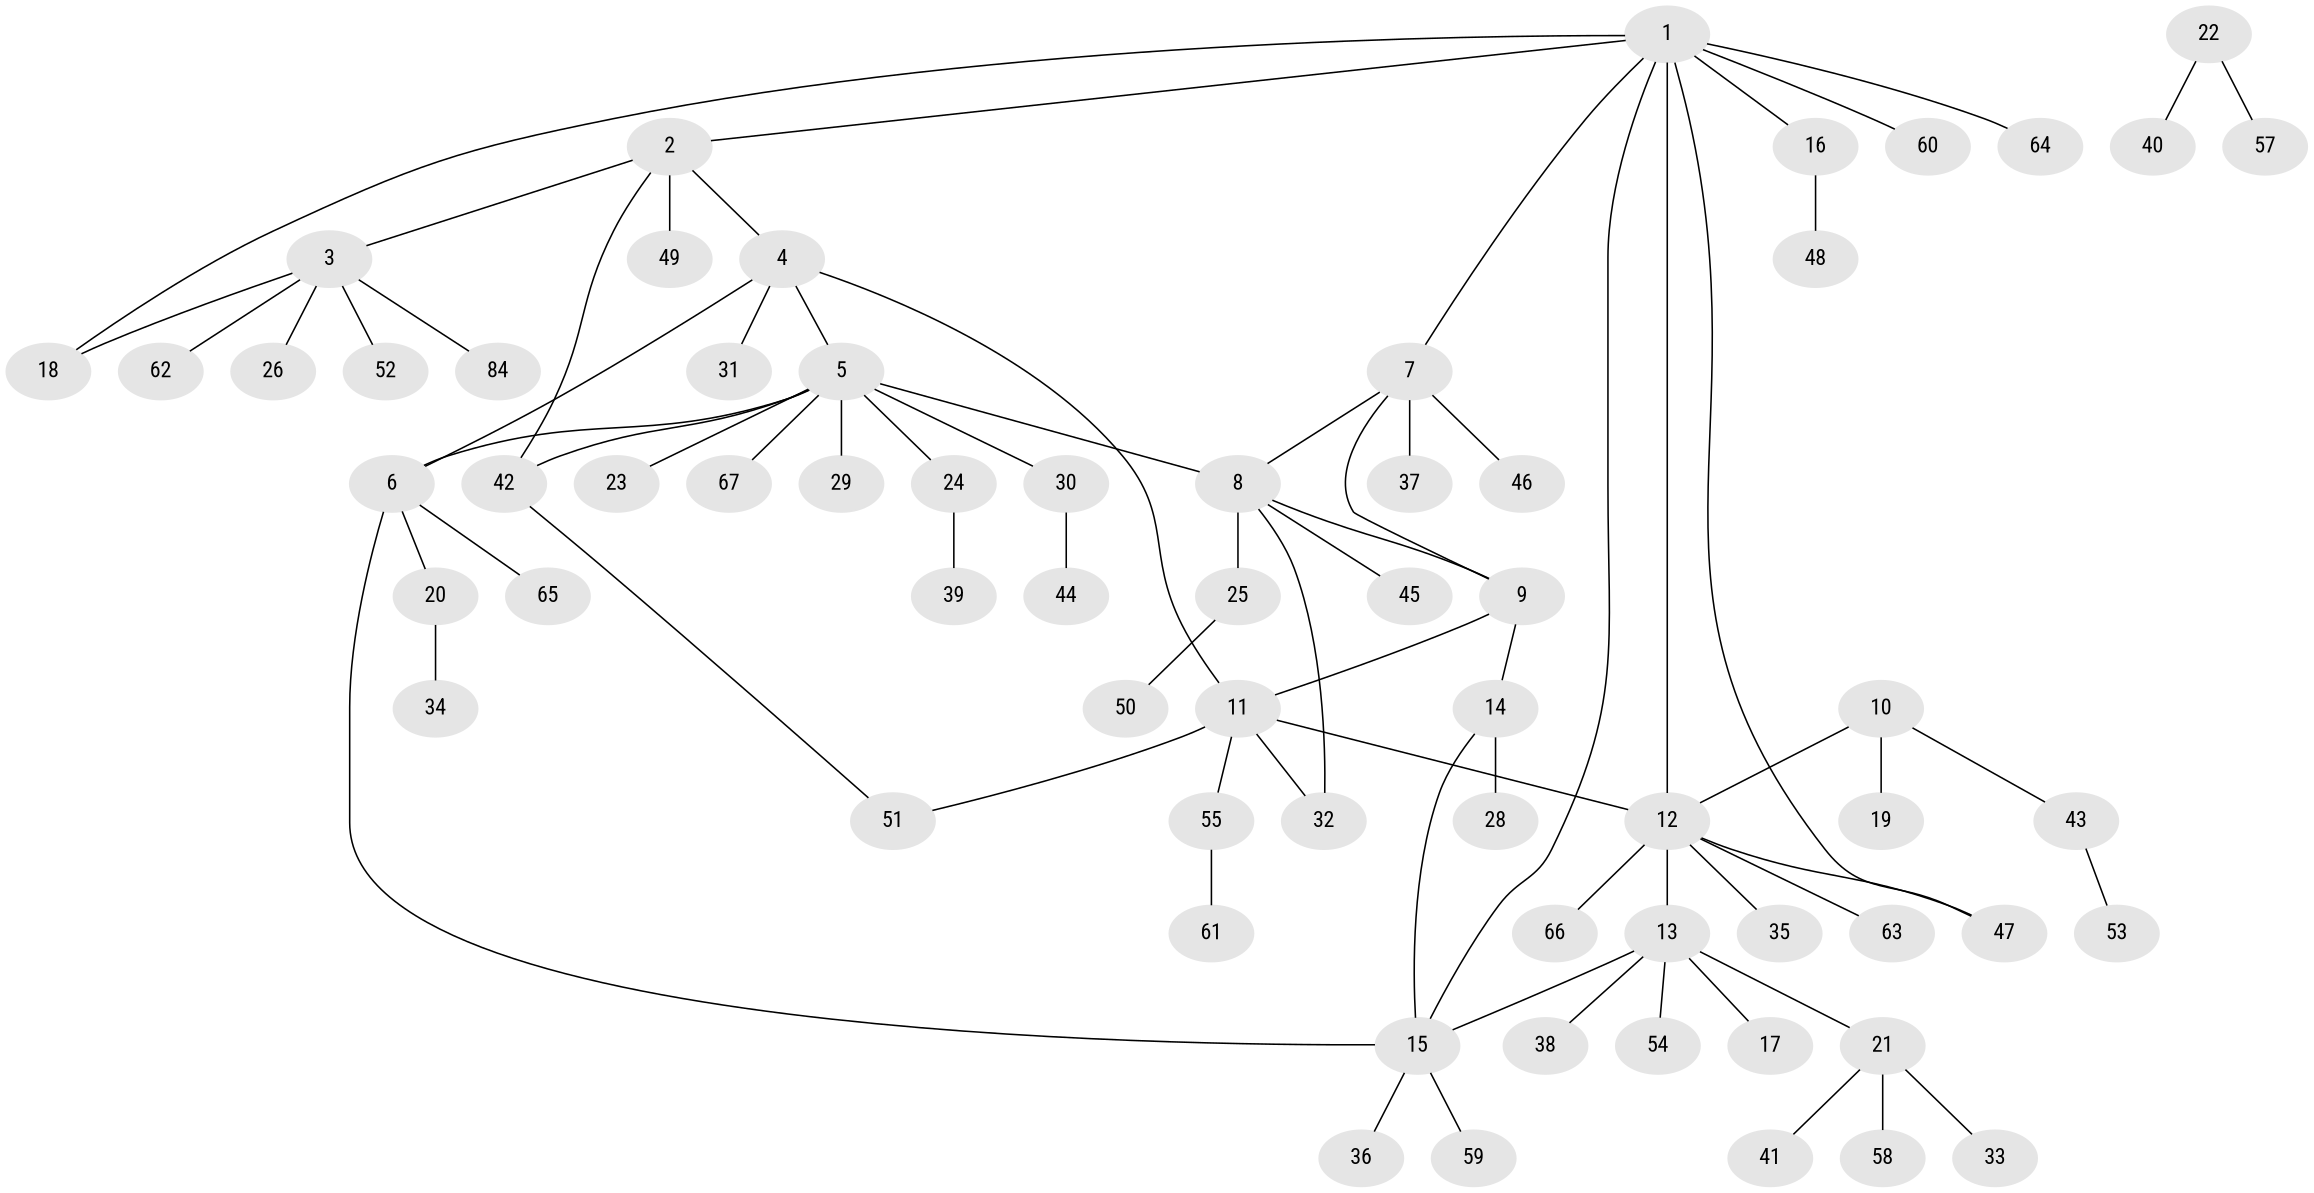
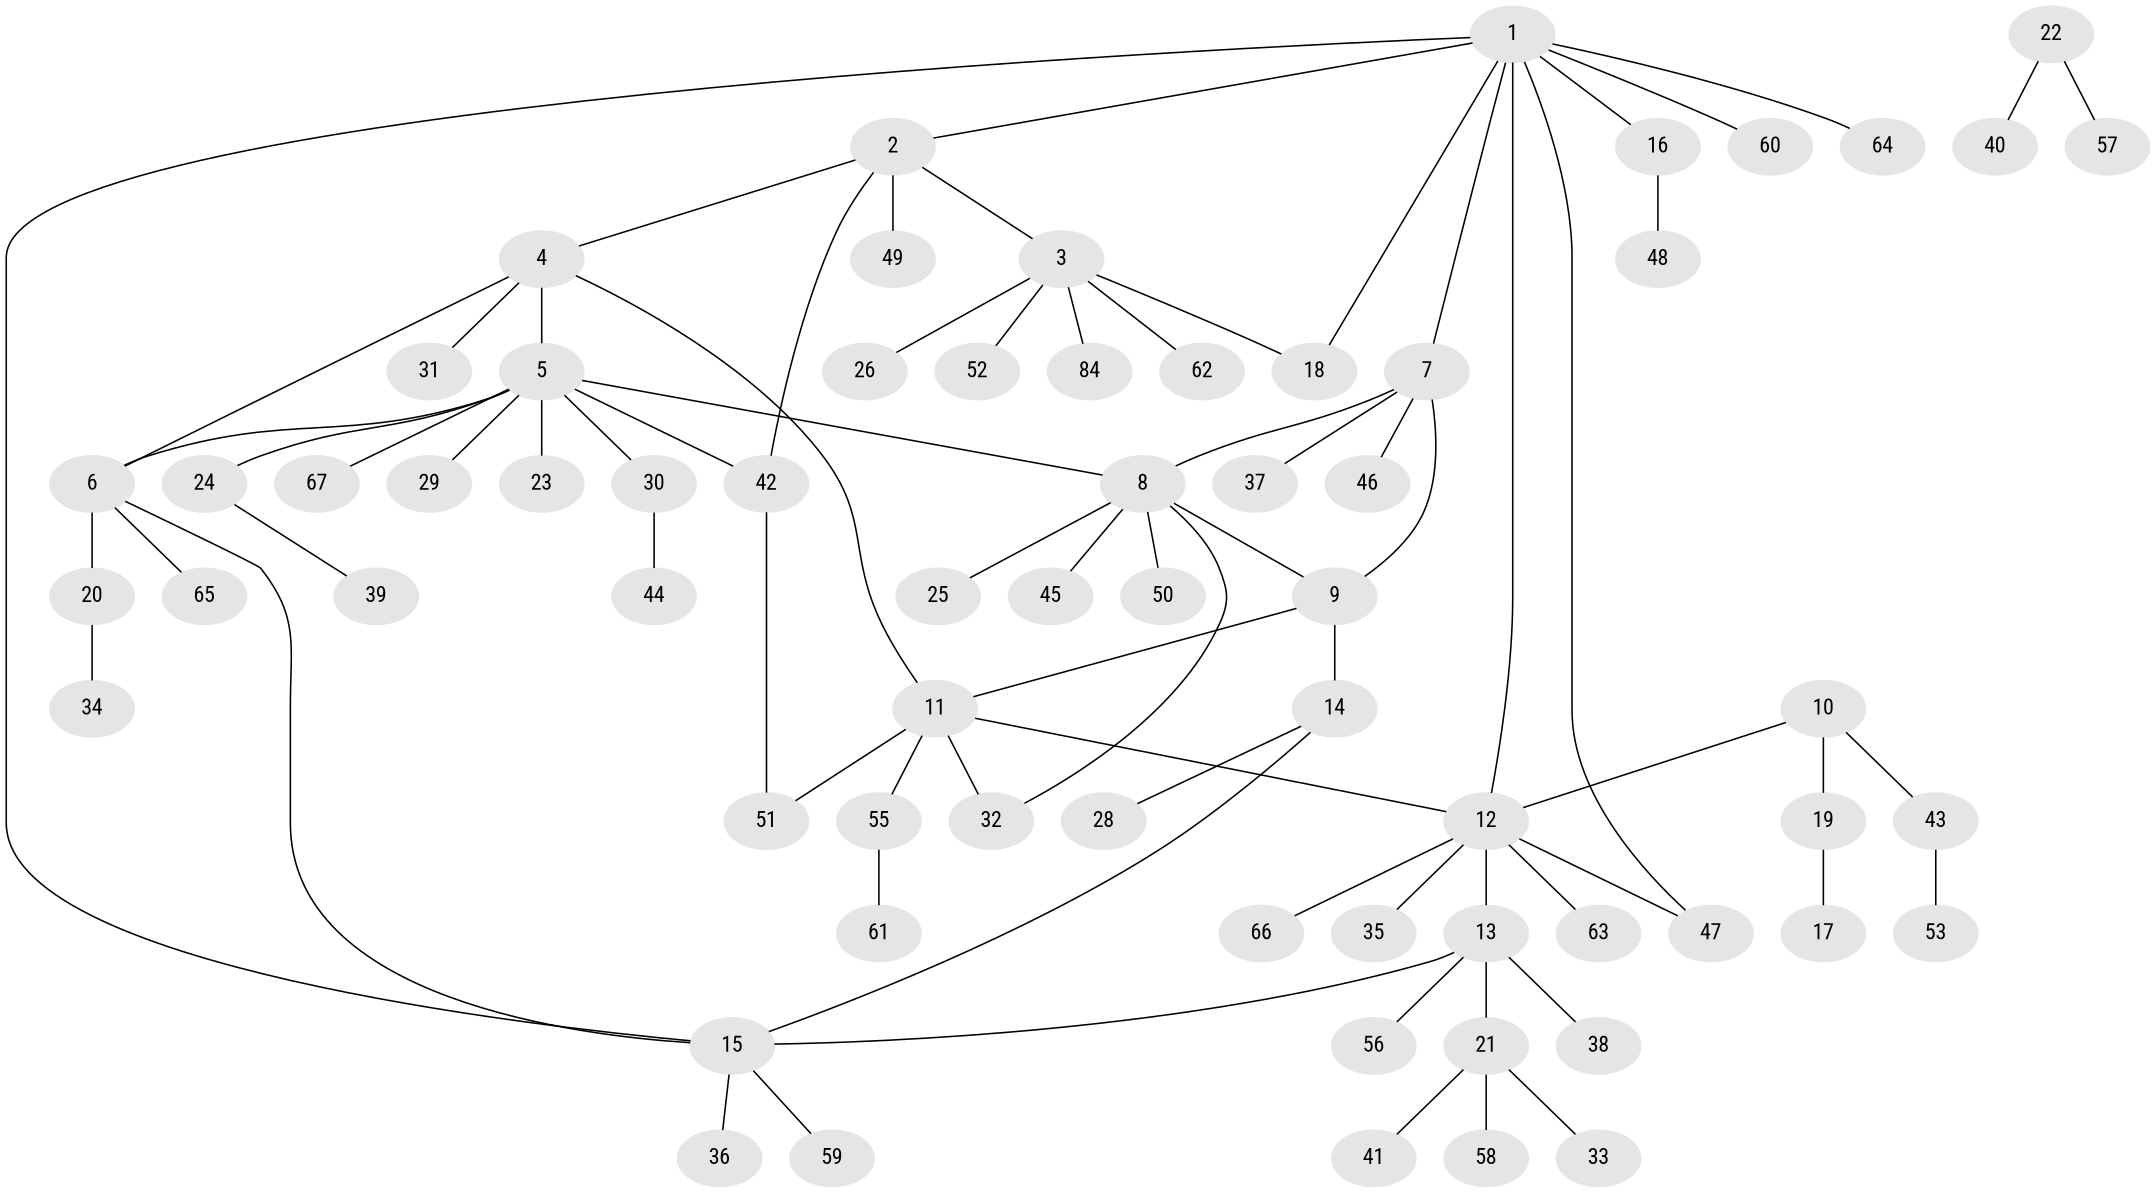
edge "25" -- "50": now "8" -- "50"
edge "13" -- "17": now "19" -- "17"
node "54": label "54" -> "56"
